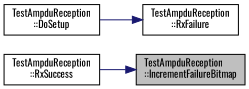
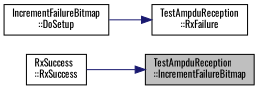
node "TestAmpduReception ::DoSetup": label "TestAmpduReception ::DoSetup" -> "IncrementFailureBitmap ::DoSetup"
node "TestAmpduReception ::RxSuccess": label "TestAmpduReception ::RxSuccess" -> "RxSuccess ::RxSuccess"
